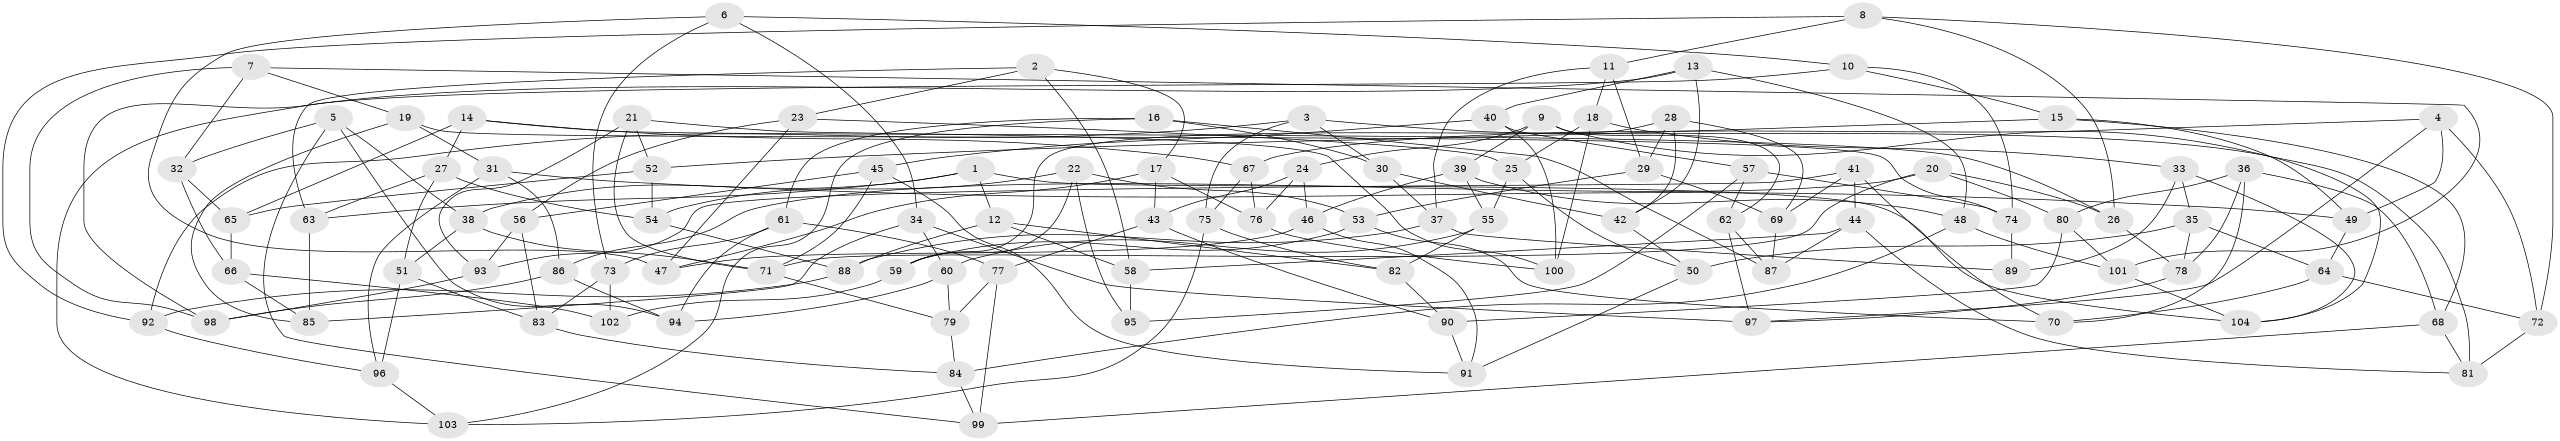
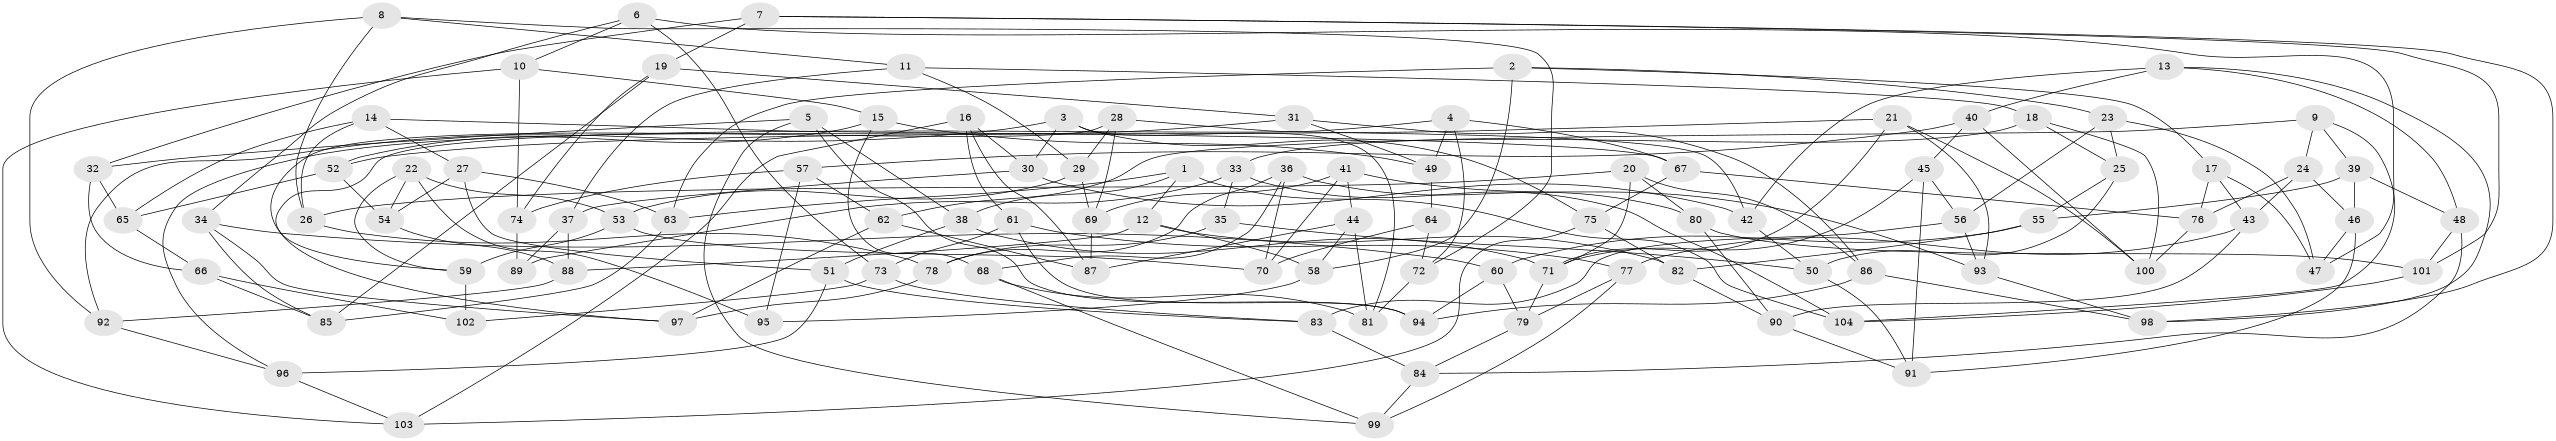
edge "35" -- "64": removed
